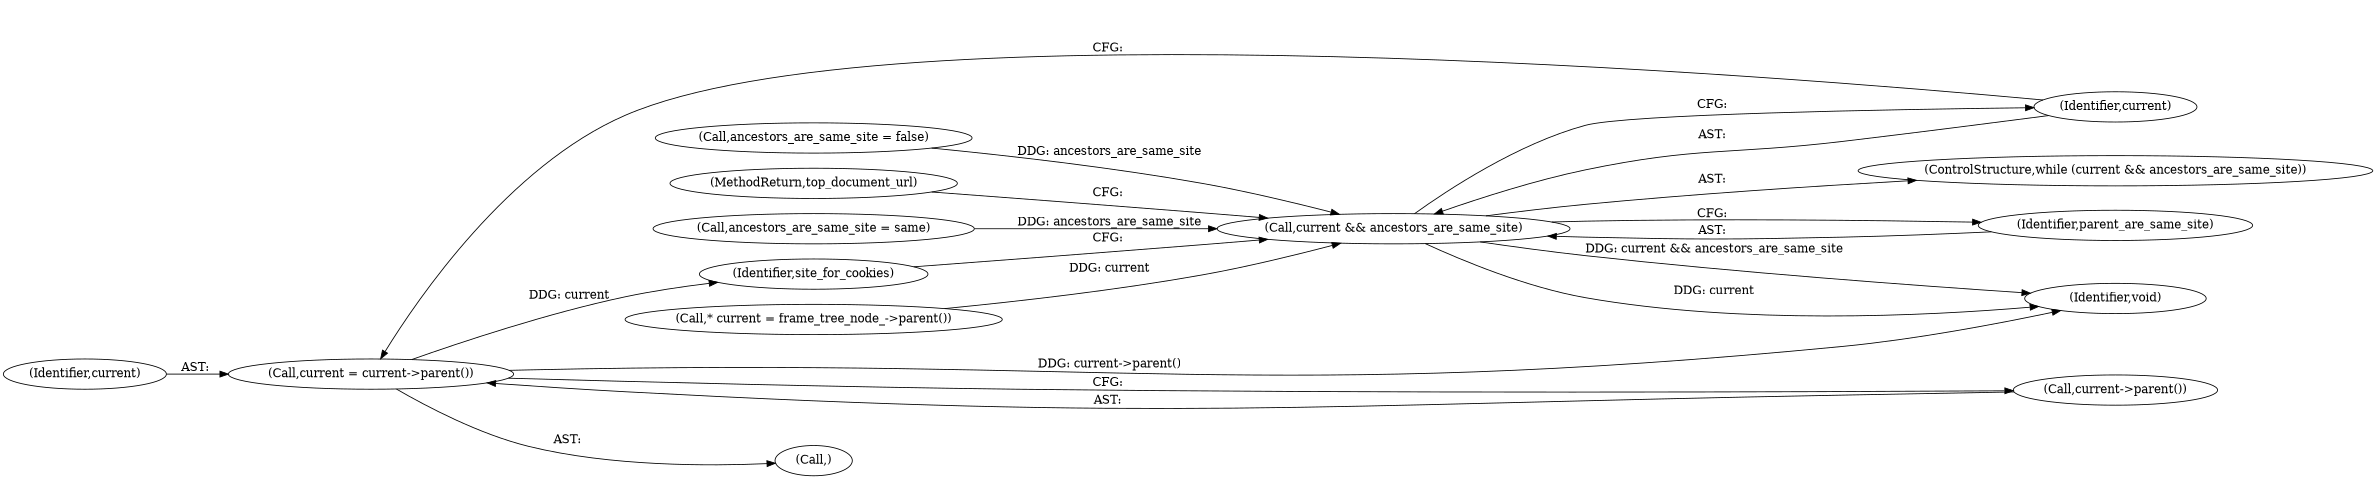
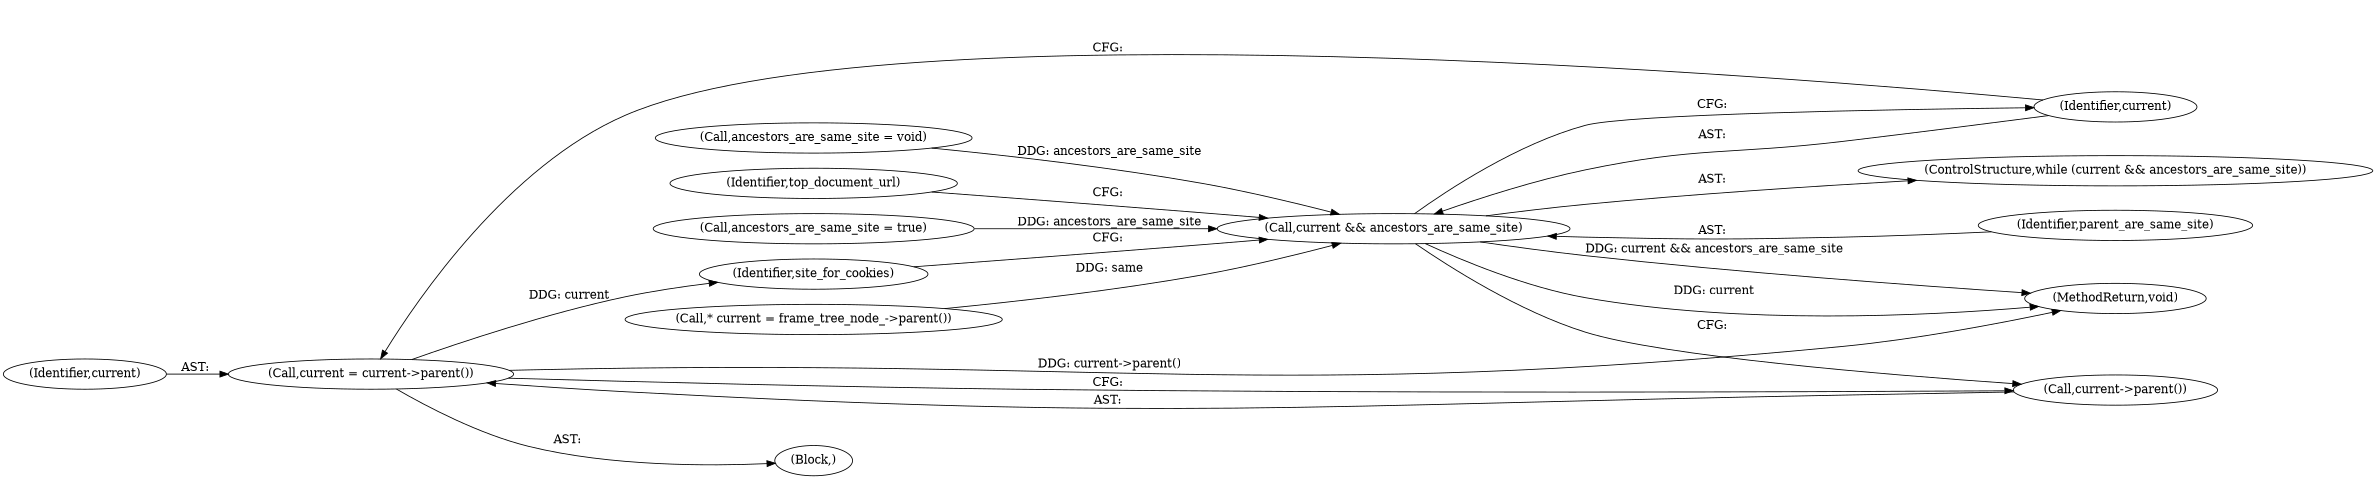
node "(Call,ancestors_are_same_site = false)": label "(Call,ancestors_are_same_site = false)" -> "(Call,ancestors_are_same_site = void)"
node "(MethodReturn,top_document_url)": label "(MethodReturn,top_document_url)" -> "(Identifier,top_document_url)"
edge "(Call,current && ancestors_are_same_site)" -> "(Identifier,parent_are_same_site)": now "(Call,current && ancestors_are_same_site)" -> "(Call,current->parent())"
node "(Call,ancestors_are_same_site = same)": label "(Call,ancestors_are_same_site = same)" -> "(Call,ancestors_are_same_site = true)"
edge "(Call,* current = frame_tree_node_->parent())" -> "(Call,current && ancestors_are_same_site)": label "DDG: current" -> "DDG: same"
node "(Identifier,void)": label "(Identifier,void)" -> "(MethodReturn,void)"
node "(Call,)": label "(Call,)" -> "(Block,)"
